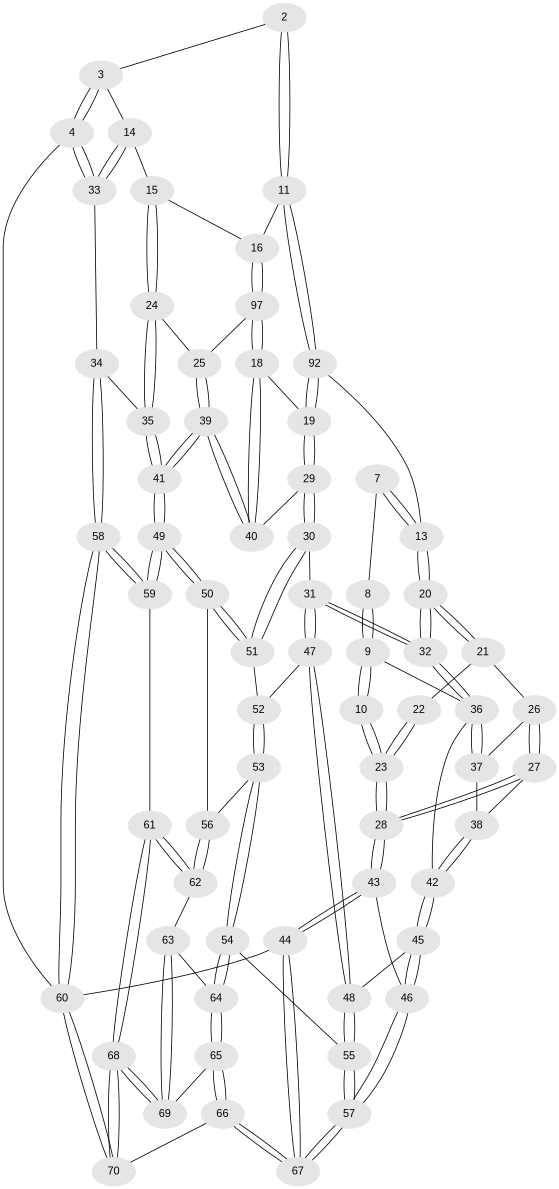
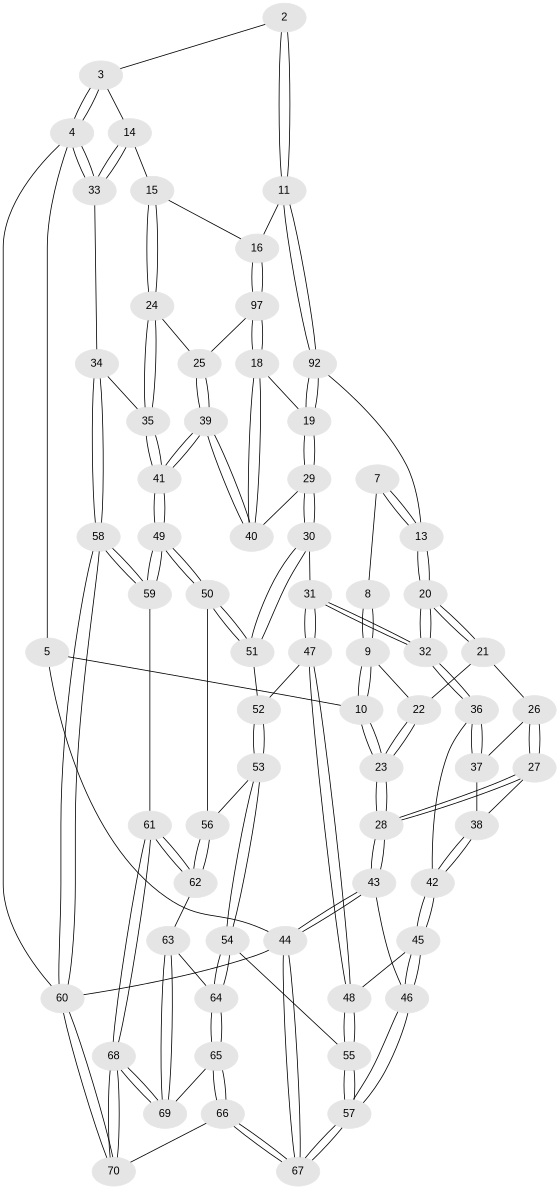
node "5": added
edge "9" -- "36": now "9" -- "22"
